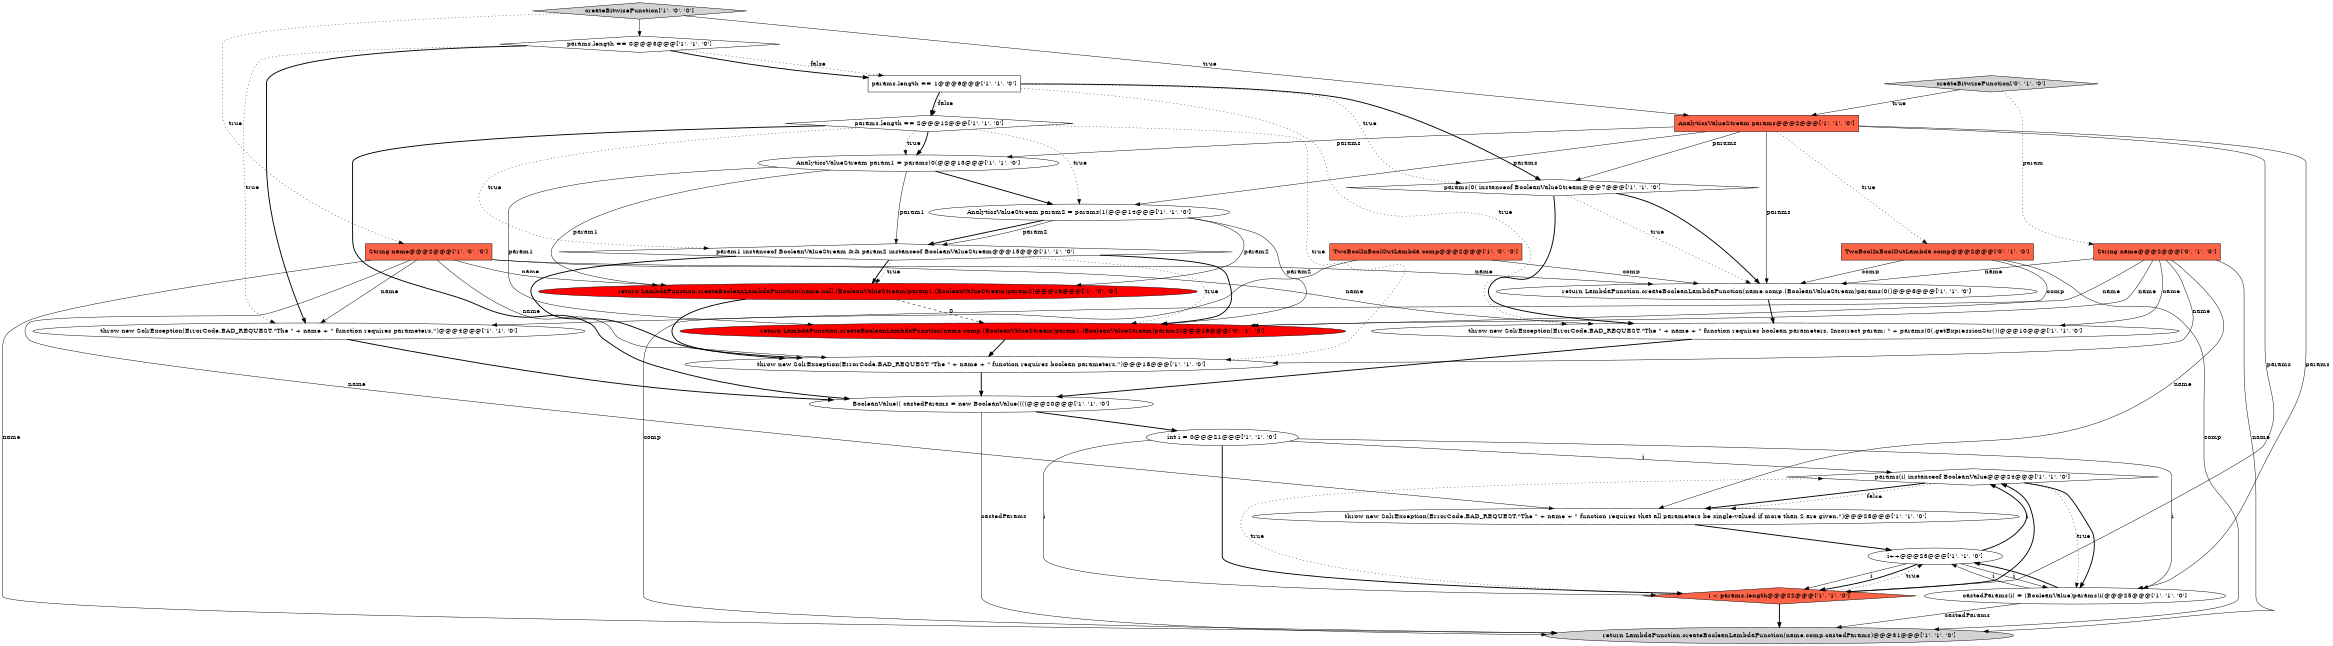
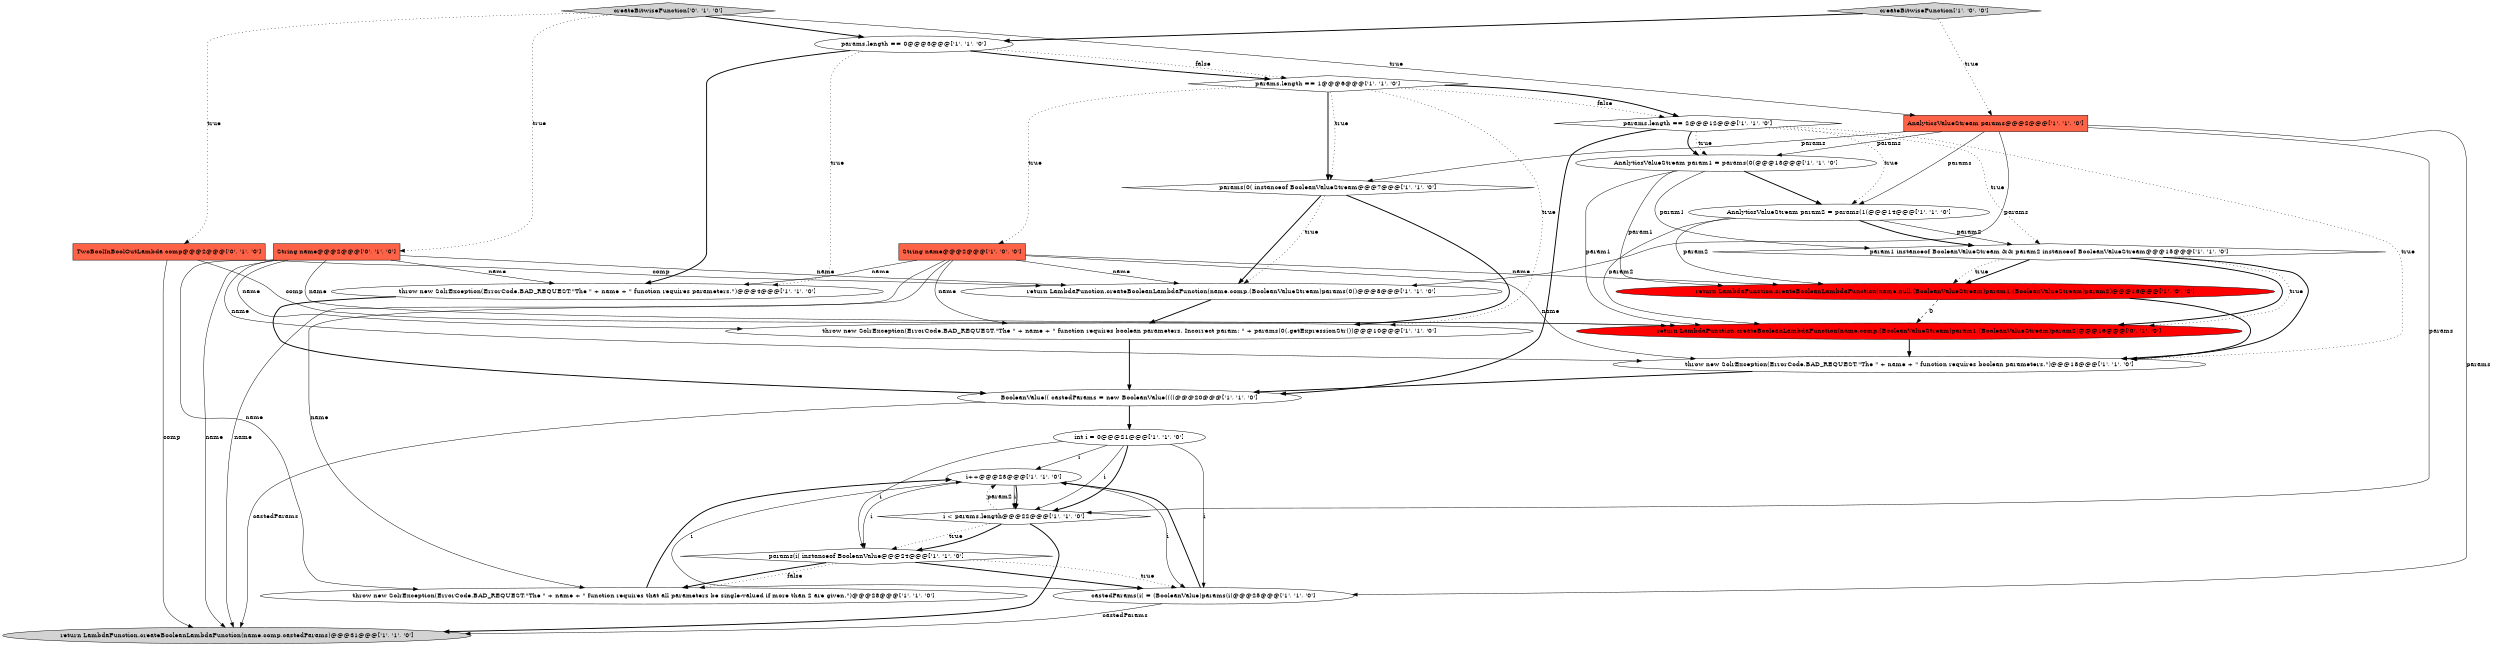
edge "createBitwiseFunction['1', '0', '0']" -> "params.length == 0@@@3@@@['1', '1', '0']": style solid -> bold
edge "createBitwiseFunction['0', '1', '0']" -> "params.length == 0@@@3@@@['1', '1', '0']": added
edge "createBitwiseFunction['1', '0', '0']" -> "String name@@@2@@@['1', '0', '0']": now "params.length == 1@@@6@@@['1', '1', '0']" -> "String name@@@2@@@['1', '0', '0']"
node "params.length == 0@@@3@@@['1', '1', '0']": shape diamond -> ellipse
edge "createBitwiseFunction['1', '0', '0']" -> "AnalyticsValueStream params@@@2@@@['1', '1', '0']": style solid -> dotted
node "params.length == 1@@@6@@@['1', '1', '0']": shape box -> diamond
edge "createBitwiseFunction['0', '1', '0']" -> "String name@@@2@@@['0', '1', '0']": label "param" -> "true"
edge "AnalyticsValueStream params@@@2@@@['1', '1', '0']" -> "TwoBoolInBoolOutLambda comp@@@2@@@['0', '1', '0']": now "createBitwiseFunction['0', '1', '0']" -> "TwoBoolInBoolOutLambda comp@@@2@@@['0', '1', '0']"
node "TwoBoolInBoolOutLambda comp@@@2@@@['1', '0', '0']": removed
edge "int i = 0@@@21@@@['1', '1', '0']" -> "i++@@@23@@@['1', '1', '0']": added, label "i"
edge "i++@@@23@@@['1', '1', '0']" -> "params(i( instanceof BooleanValue@@@24@@@['1', '1', '0']": style bold -> solid
edge "i < params.length@@@22@@@['1', '1', '0']" -> "i++@@@23@@@['1', '1', '0']": label "true" -> "param2"
node "i < params.length@@@22@@@['1', '1', '0']": fillcolor tomato -> white
